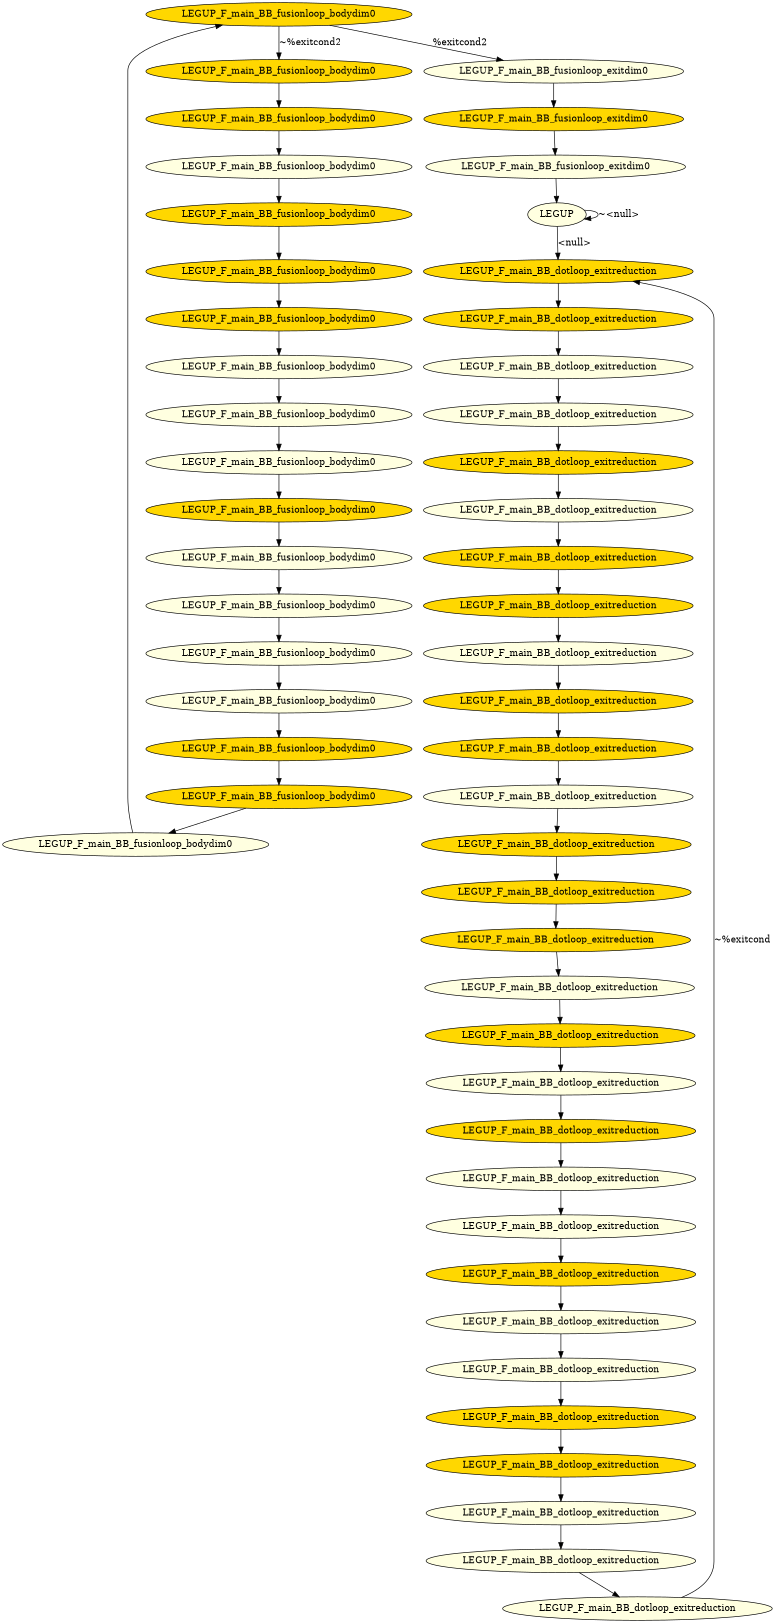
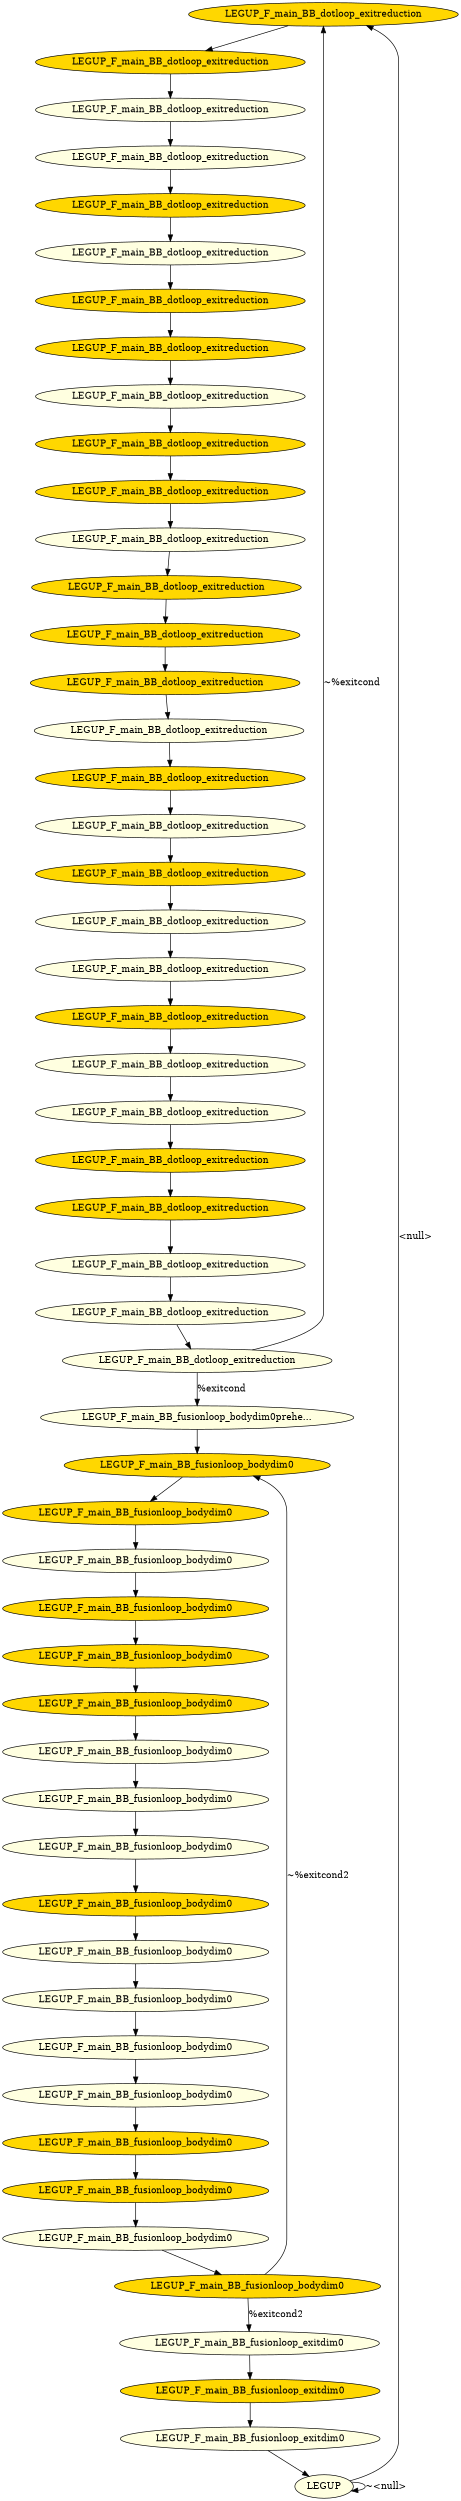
node "LEGUP_F_main_BB_fusionloop_bodydim0prehe...": added
